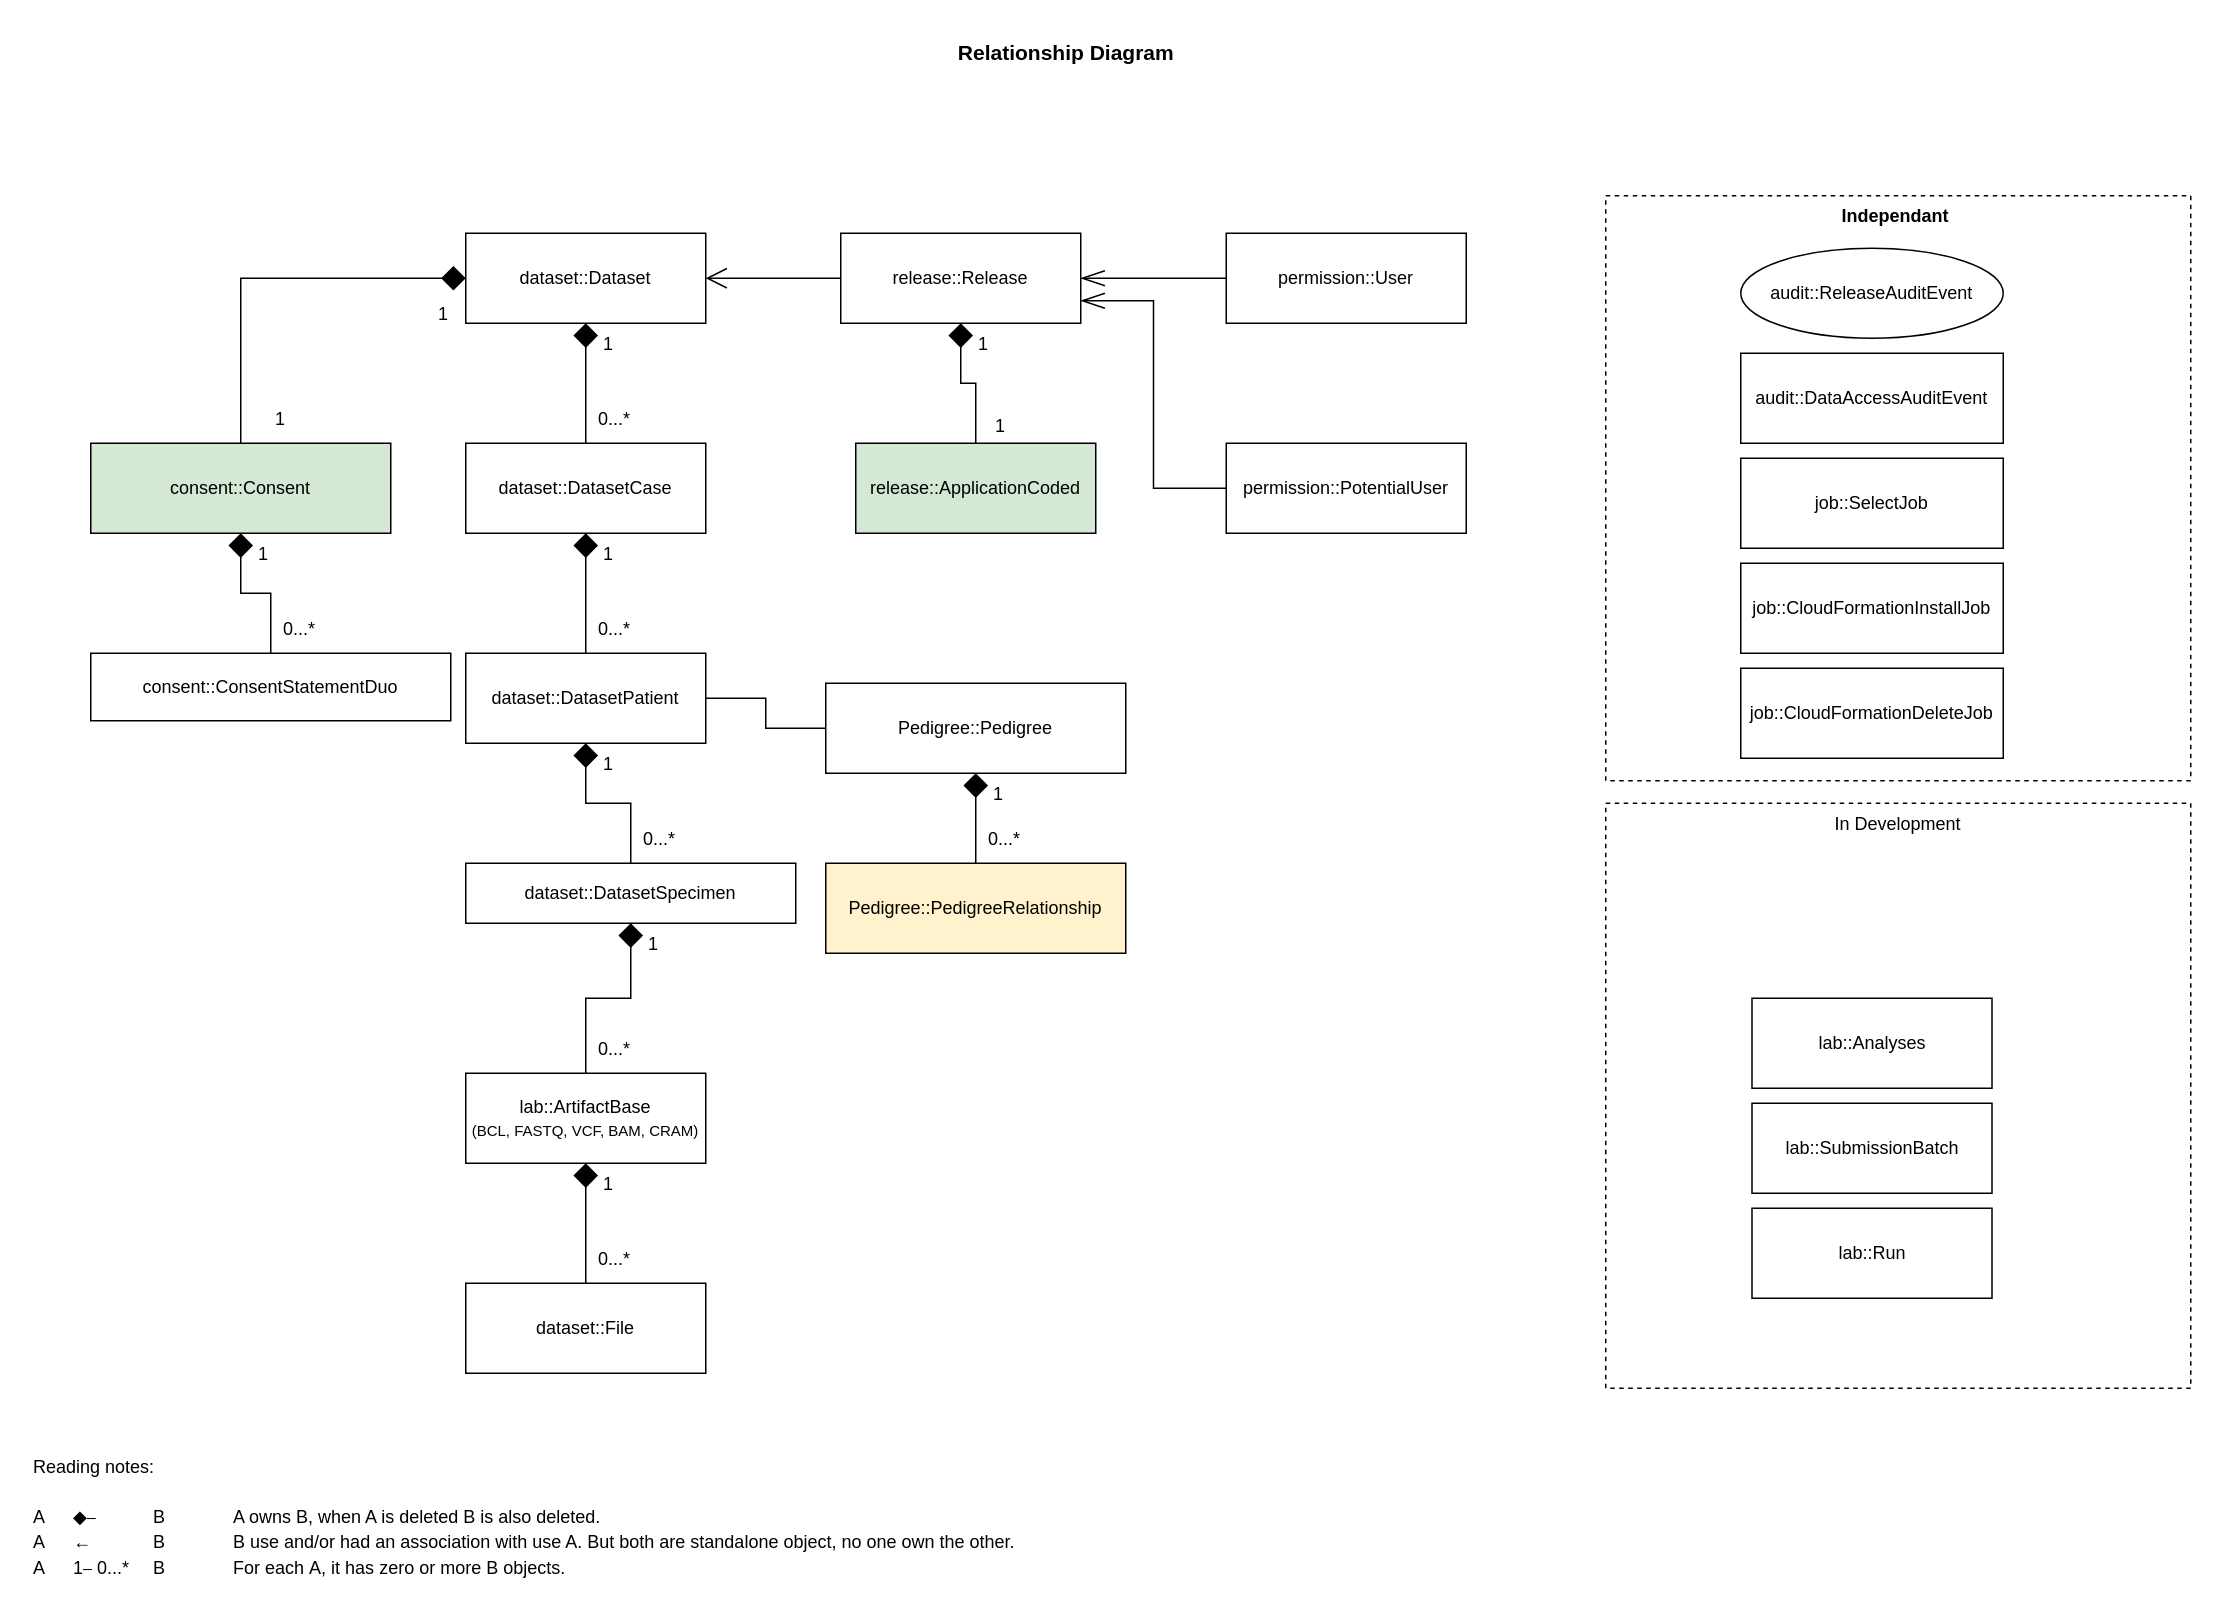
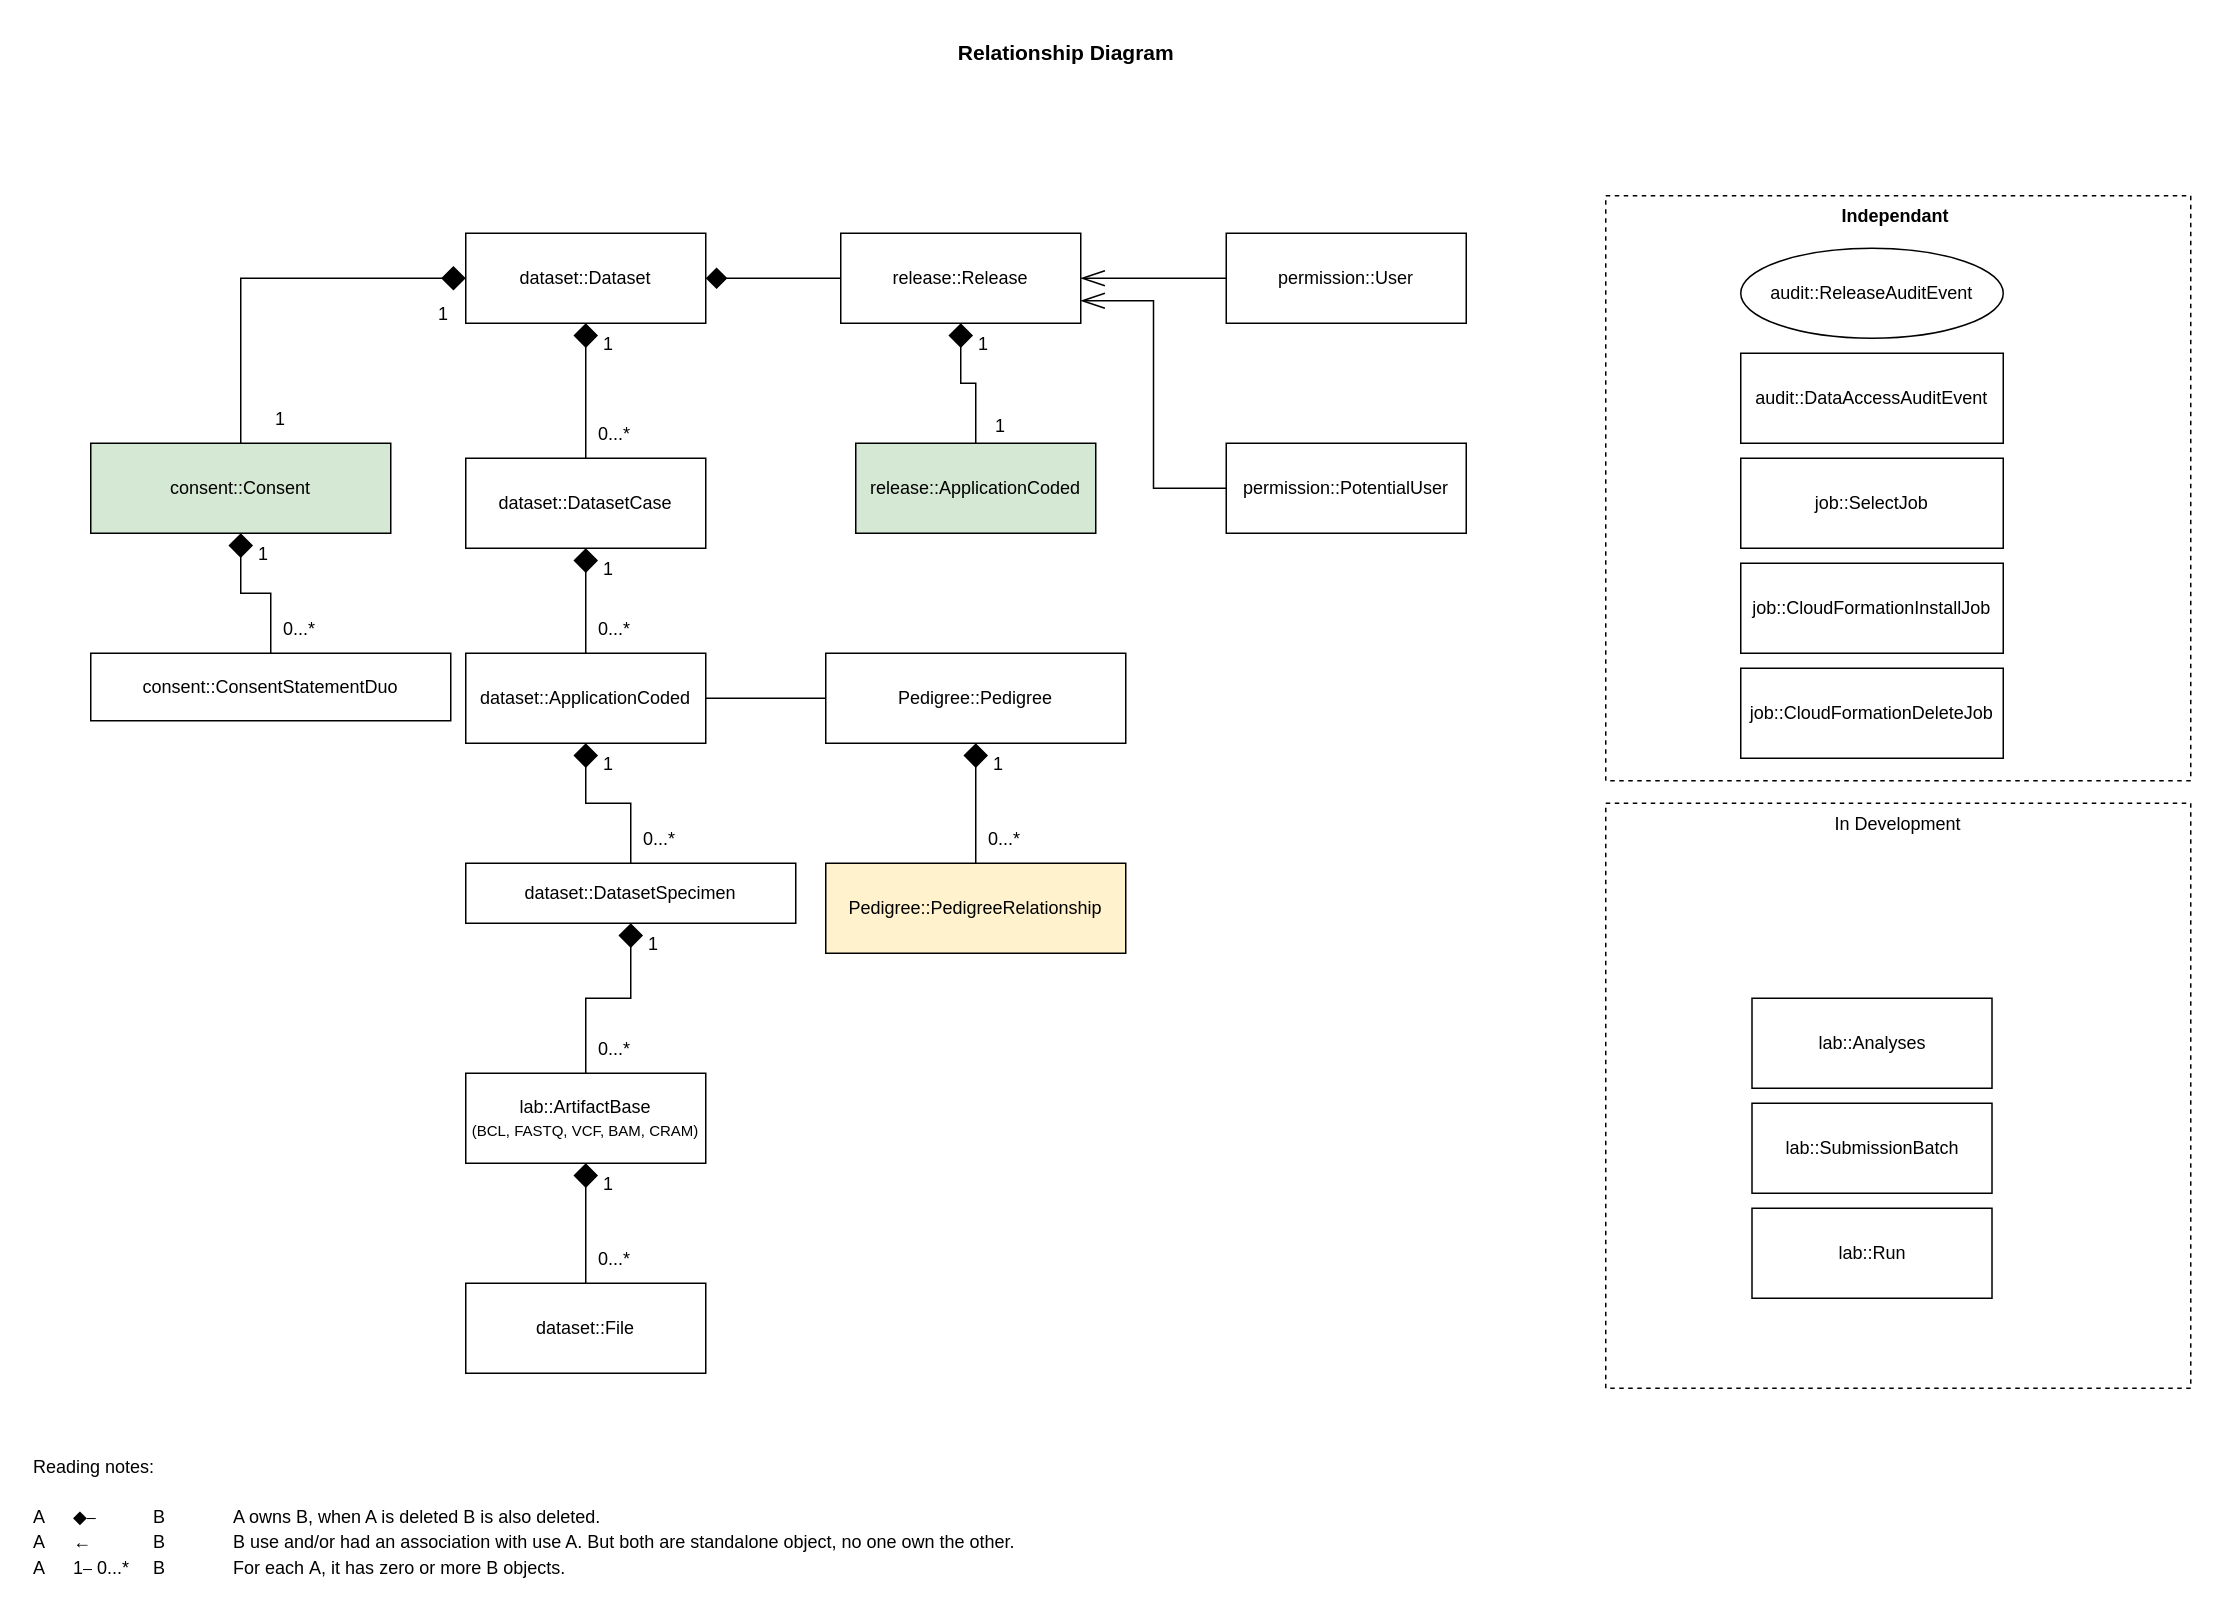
edge "release::Release" -> "dataset::Dataset": arrowhead open -> diamond
node "dataset::DatasetCase": moved (586, 488) -> (586, 503)
node "dataset::DatasetPatient": label "dataset::DatasetPatient" -> "dataset::ApplicationCoded"
node "Pedigree::Pedigree": moved (976, 728) -> (976, 698)
